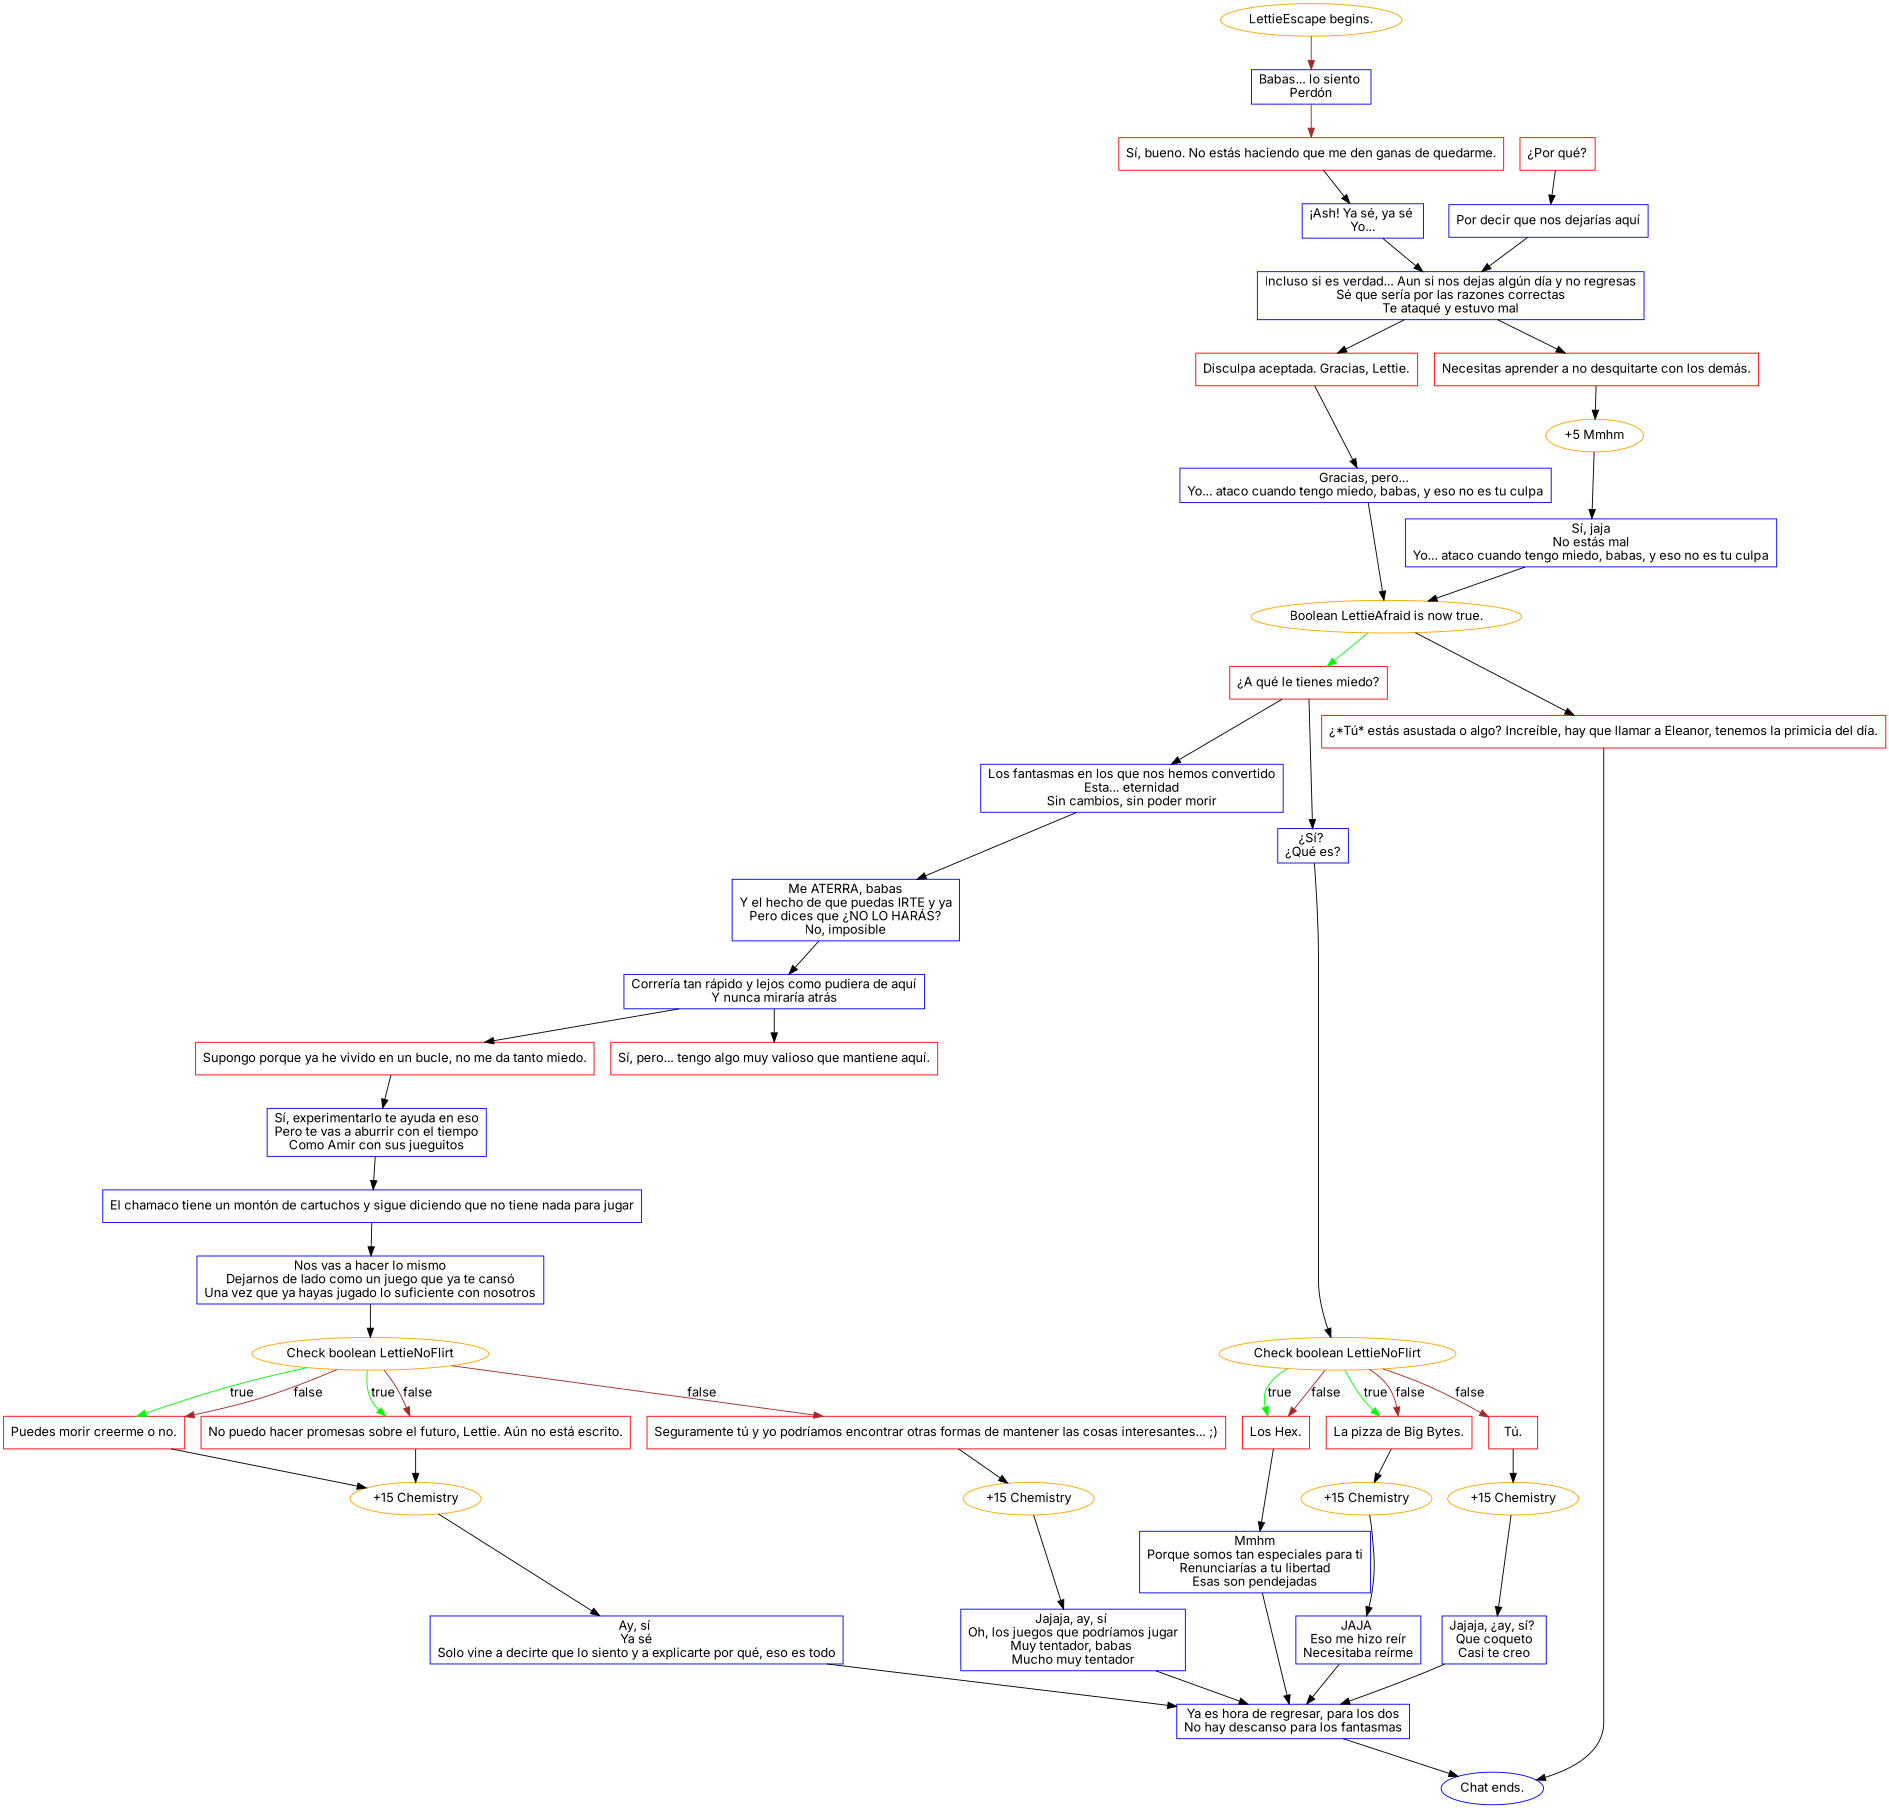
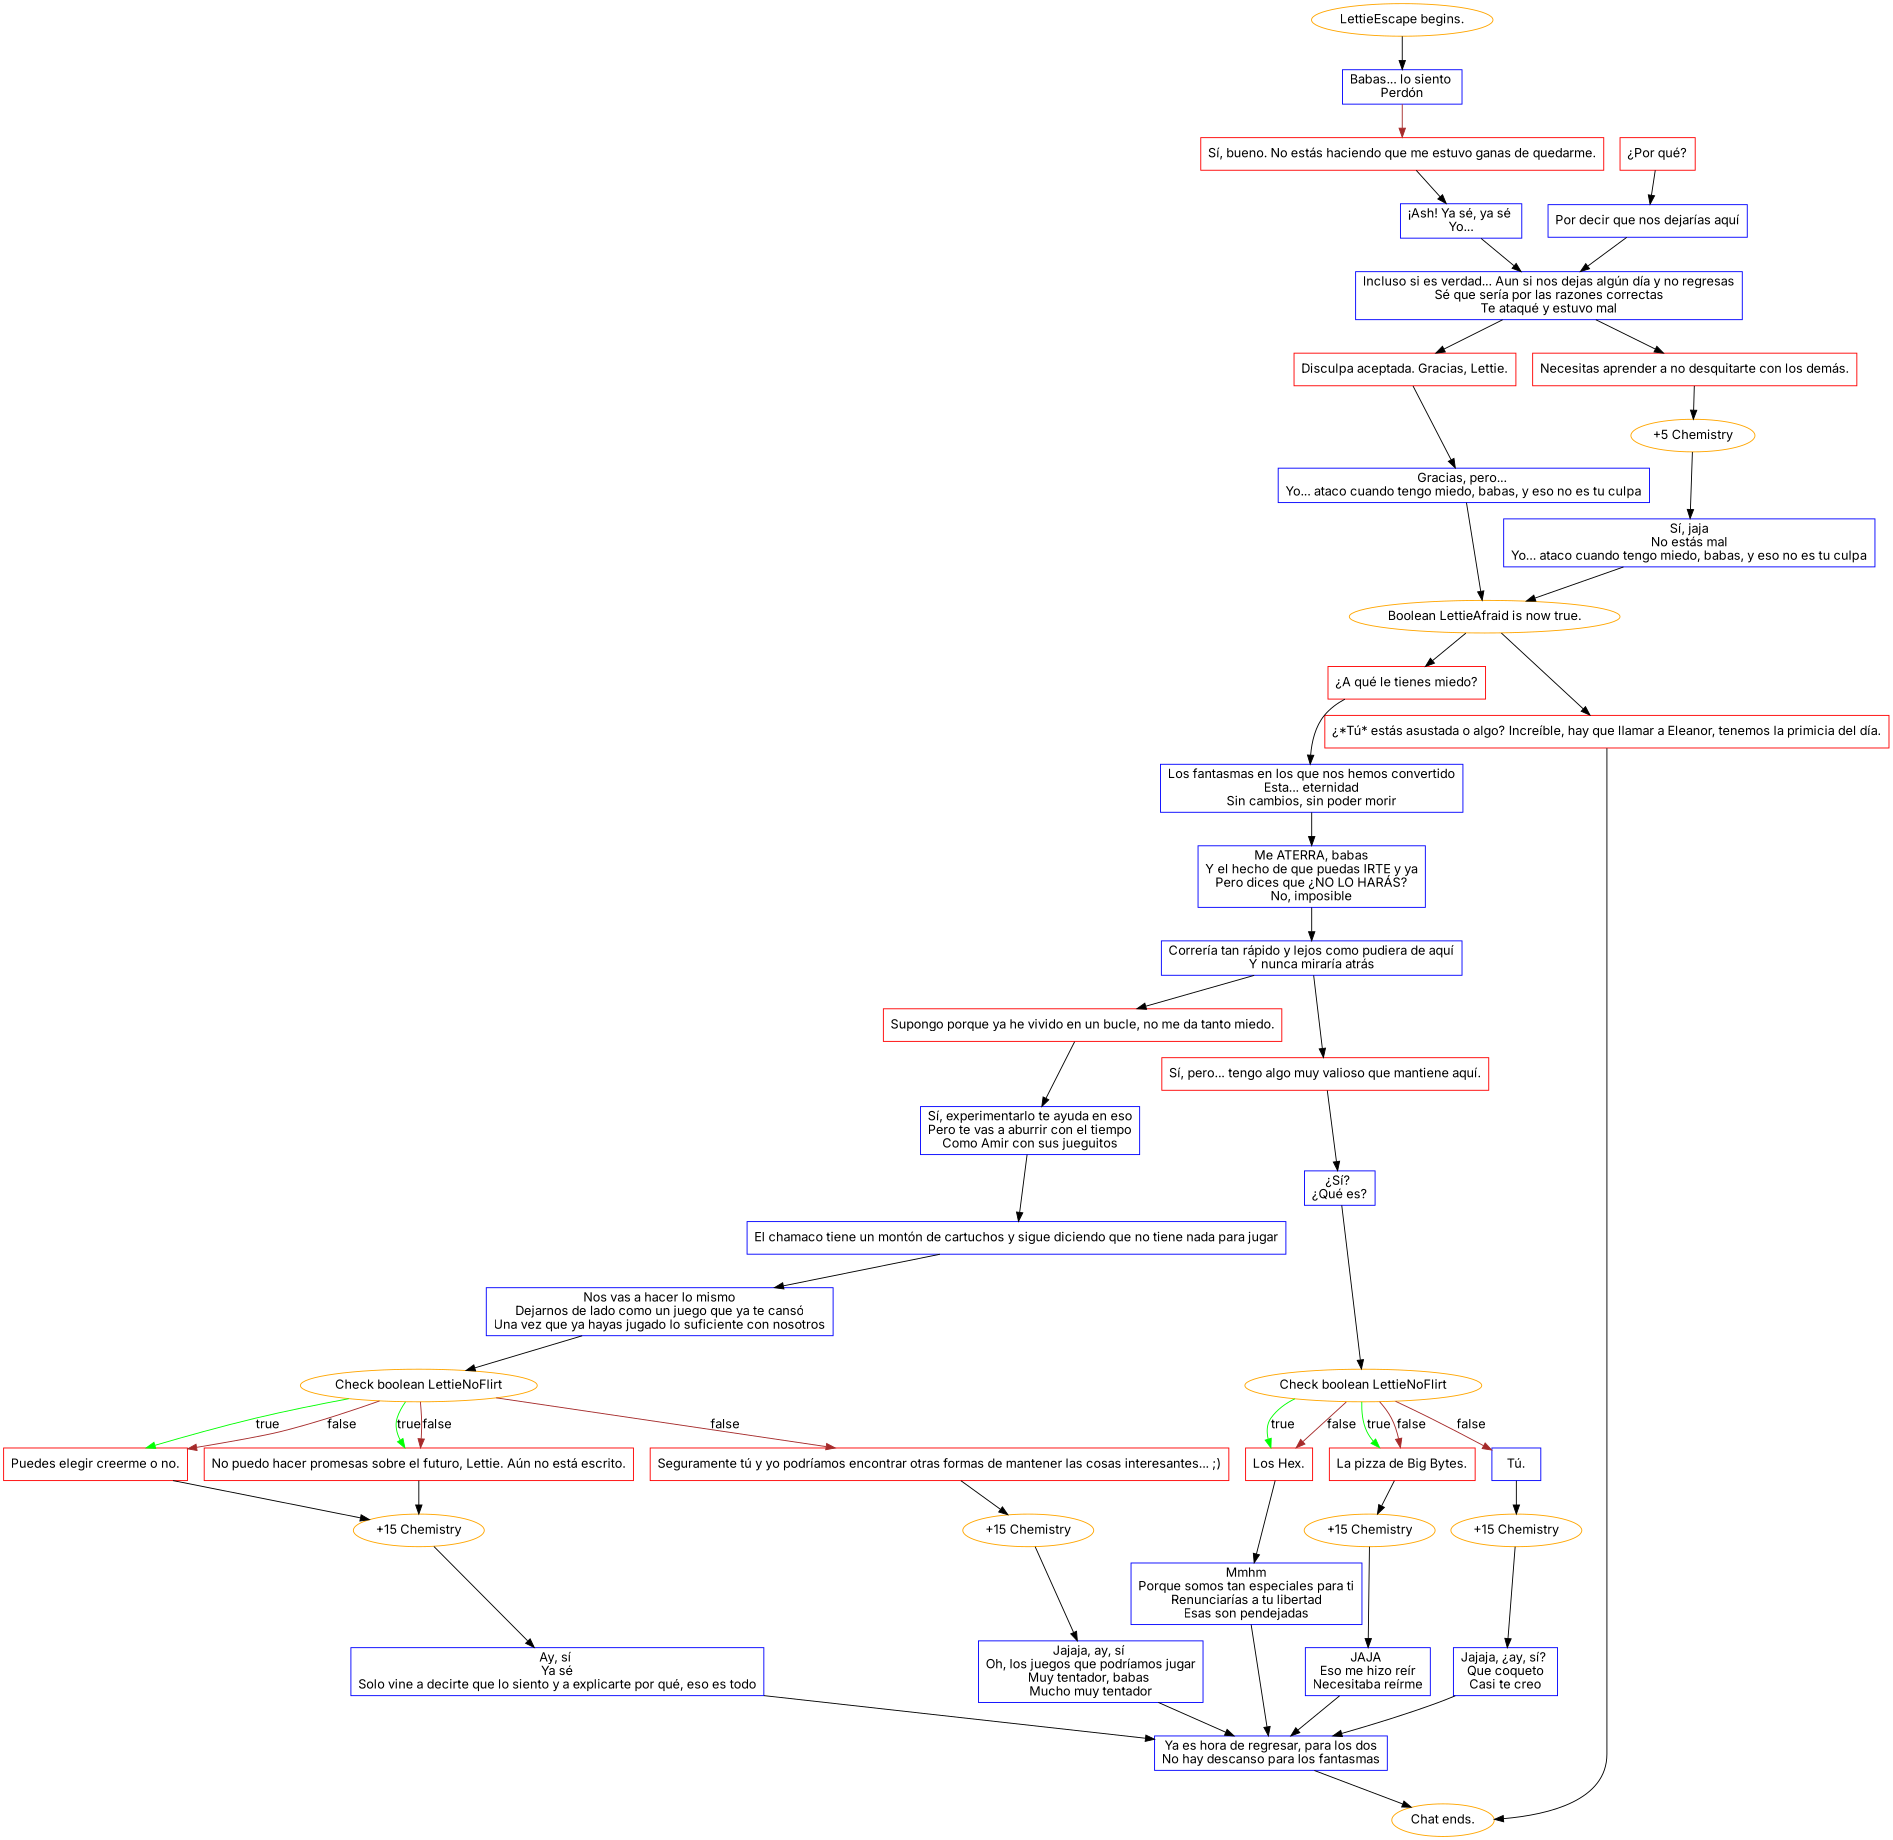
edge "LettieEscape begins." -> "Babas... lo siento Perdón": color brown -> black
node "Sí, bueno. No estás haciendo que me den ganas de quedarme.": label "Sí, bueno. No estás haciendo que me den ganas de quedarme." -> "Sí, bueno. No estás haciendo que me estuvo ganas de quedarme."
node "+5 Mmhm": label "+5 Mmhm" -> "+5 Chemistry"
edge "Boolean LettieAfraid is now true." -> "¿A qué le tienes miedo?": color green -> black
edge "¿A qué le tienes miedo?" -> "¿Sí? ¿Qué es?": now "Sí, pero... tengo algo muy valioso que mantiene aquí." -> "¿Sí? ¿Qué es?"
node "Puedes morir creerme o no.": label "Puedes morir creerme o no." -> "Puedes elegir creerme o no."
node "Tú.": color red -> blue
node "Chat ends.": color blue -> orange
